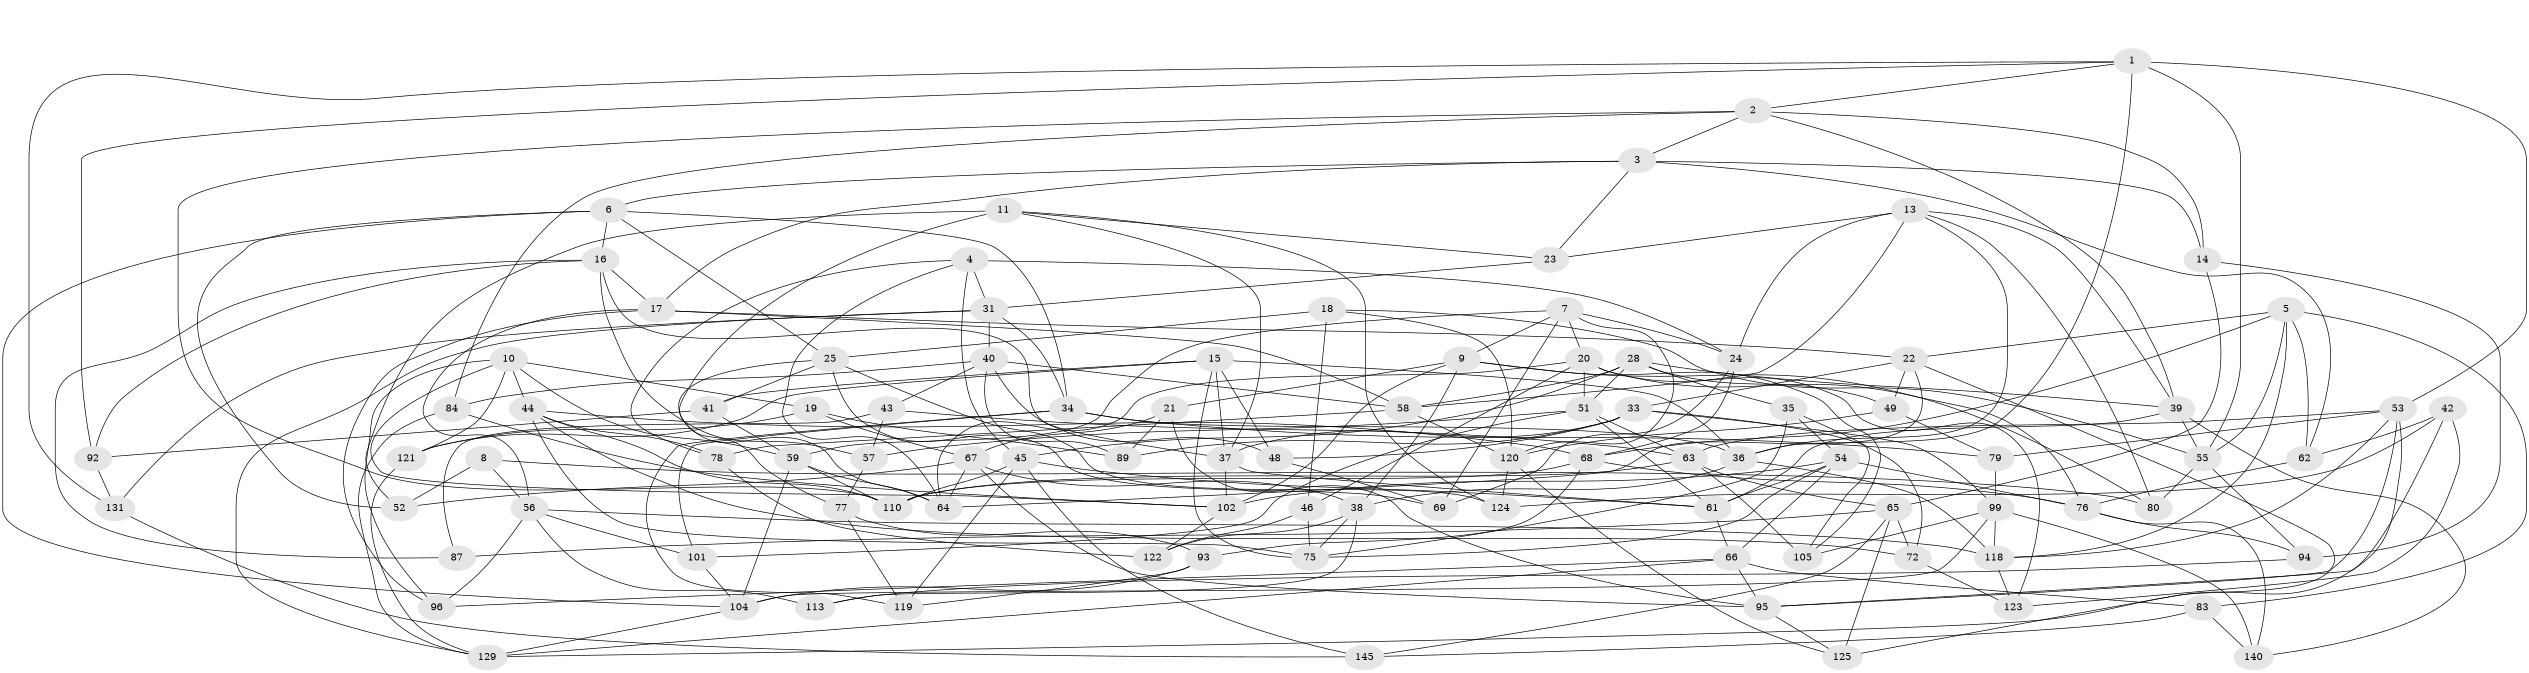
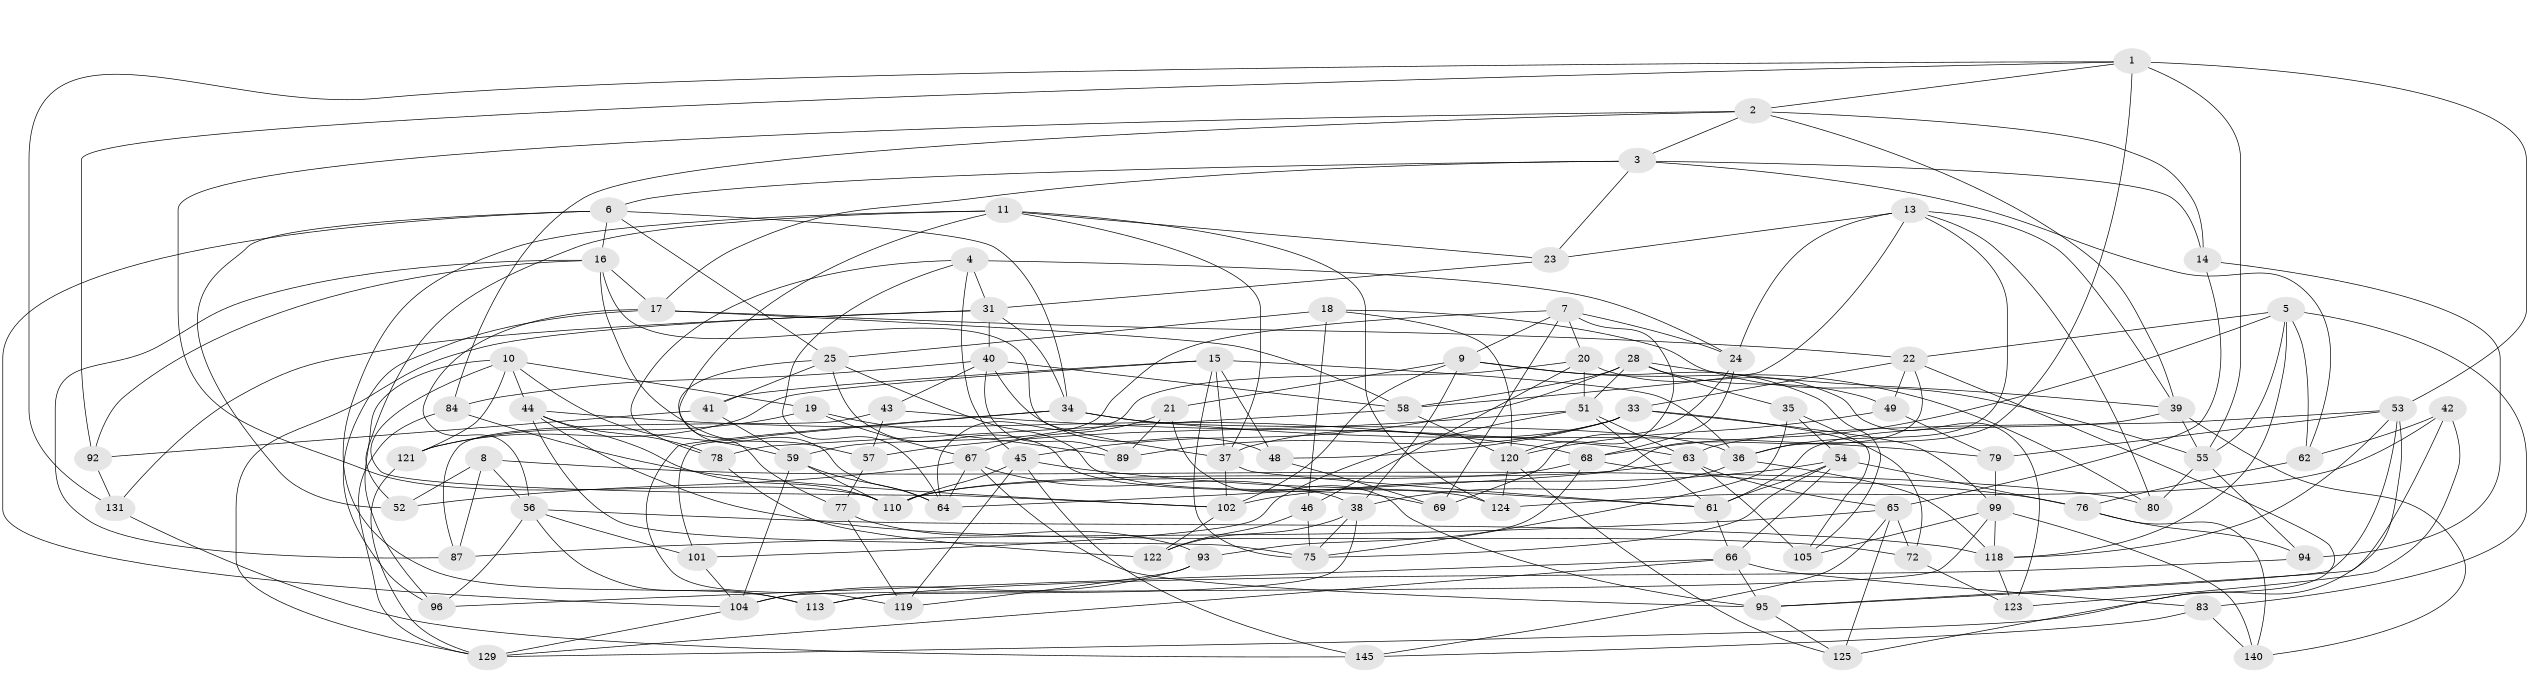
edge "11" -- "113": added
edge "20" -- "76": removed
edge "8" -- "87": added
